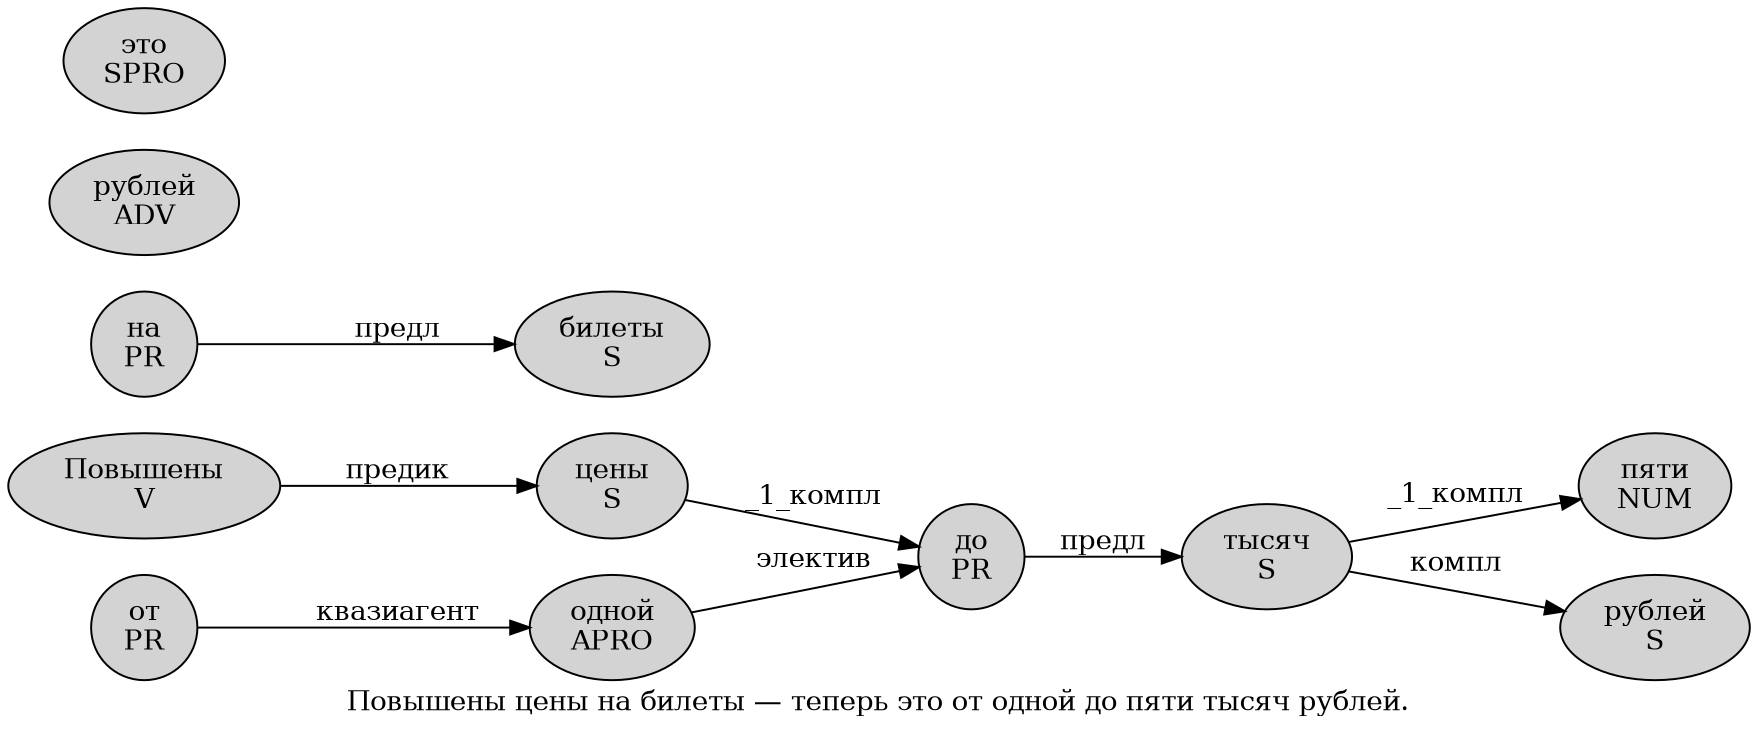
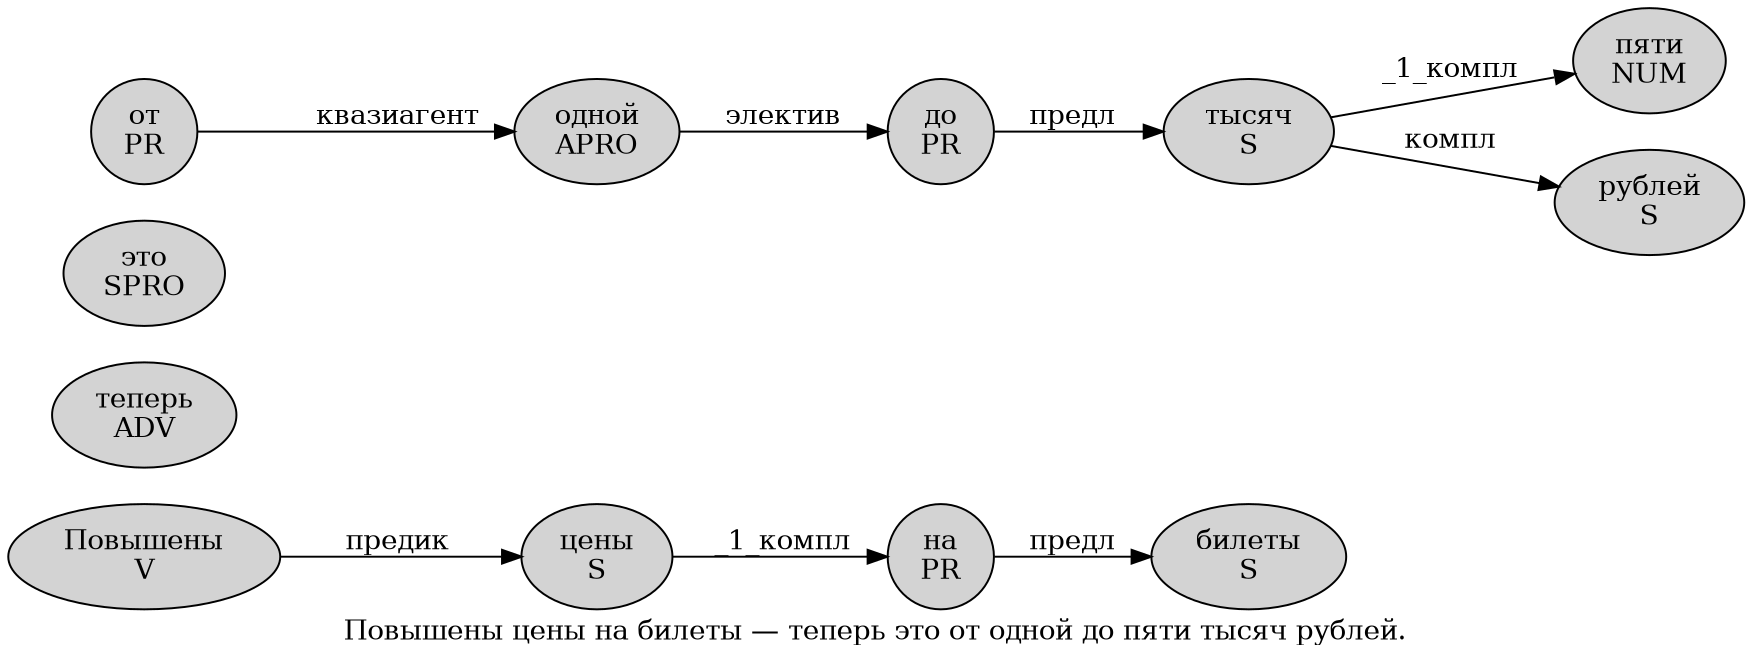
node "рублей ADV": label "рублей ADV" -> "теперь ADV"
edge "цены S" -> "до PR": now "цены S" -> "на PR"
